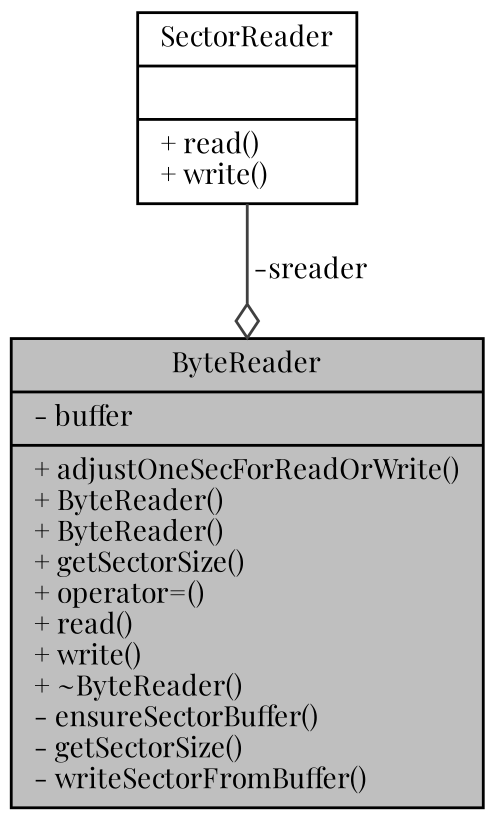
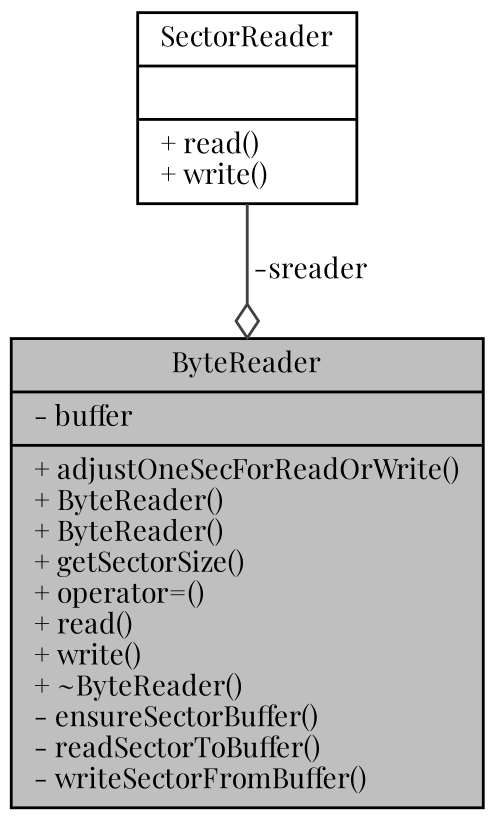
node "ByteReader": text "- getSectorSize()" -> "- readSectorToBuffer()"
